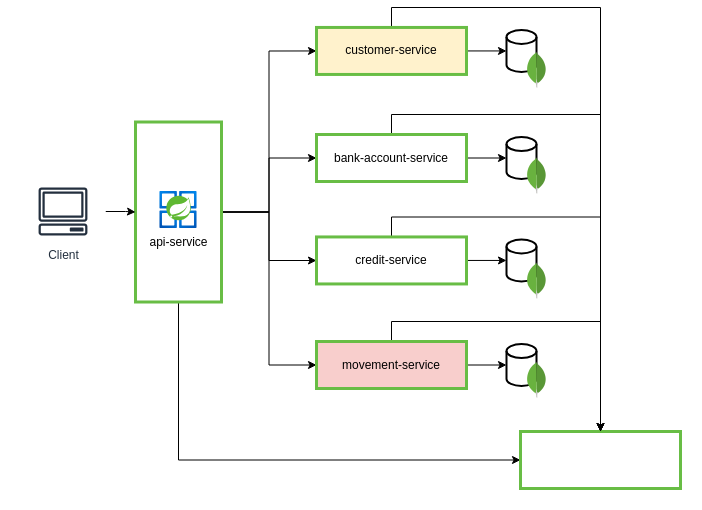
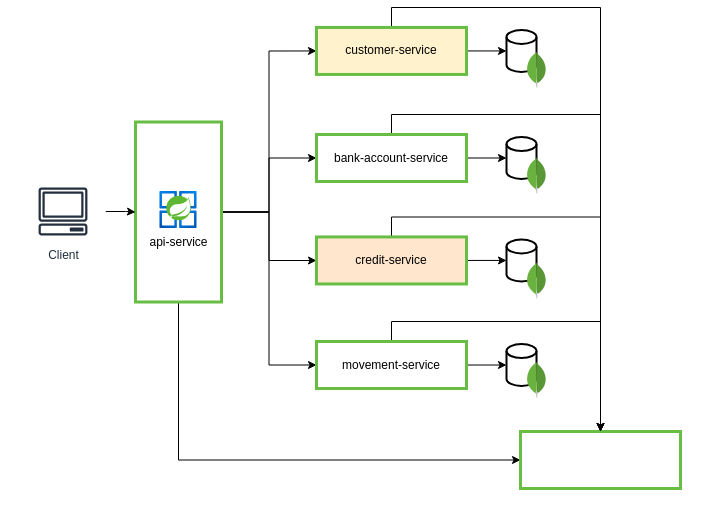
node "credit-service": fillcolor #ffffff -> #ffe6cc
node "movement-service": fillcolor #f8cecc -> #ffffff
